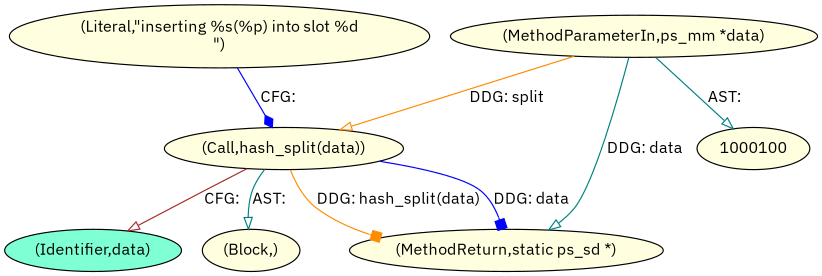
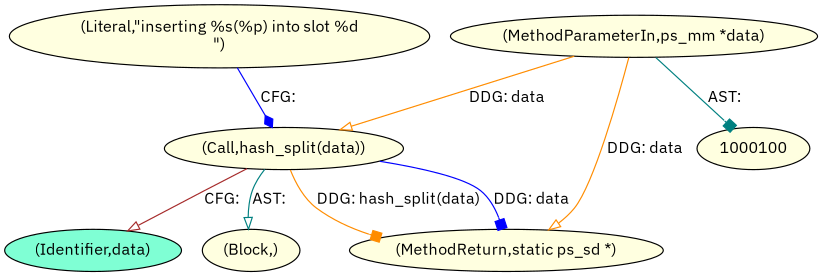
edge "(MethodParameterIn,ps_mm *data)" -> "1000100": arrowhead onormal -> box
edge "(MethodParameterIn,ps_mm *data)" -> "(Call,hash_split(data))": label "DDG: split" -> "DDG: data"
edge "(MethodParameterIn,ps_mm *data)" -> "(MethodReturn,static ps_sd *)": color teal -> darkorange
